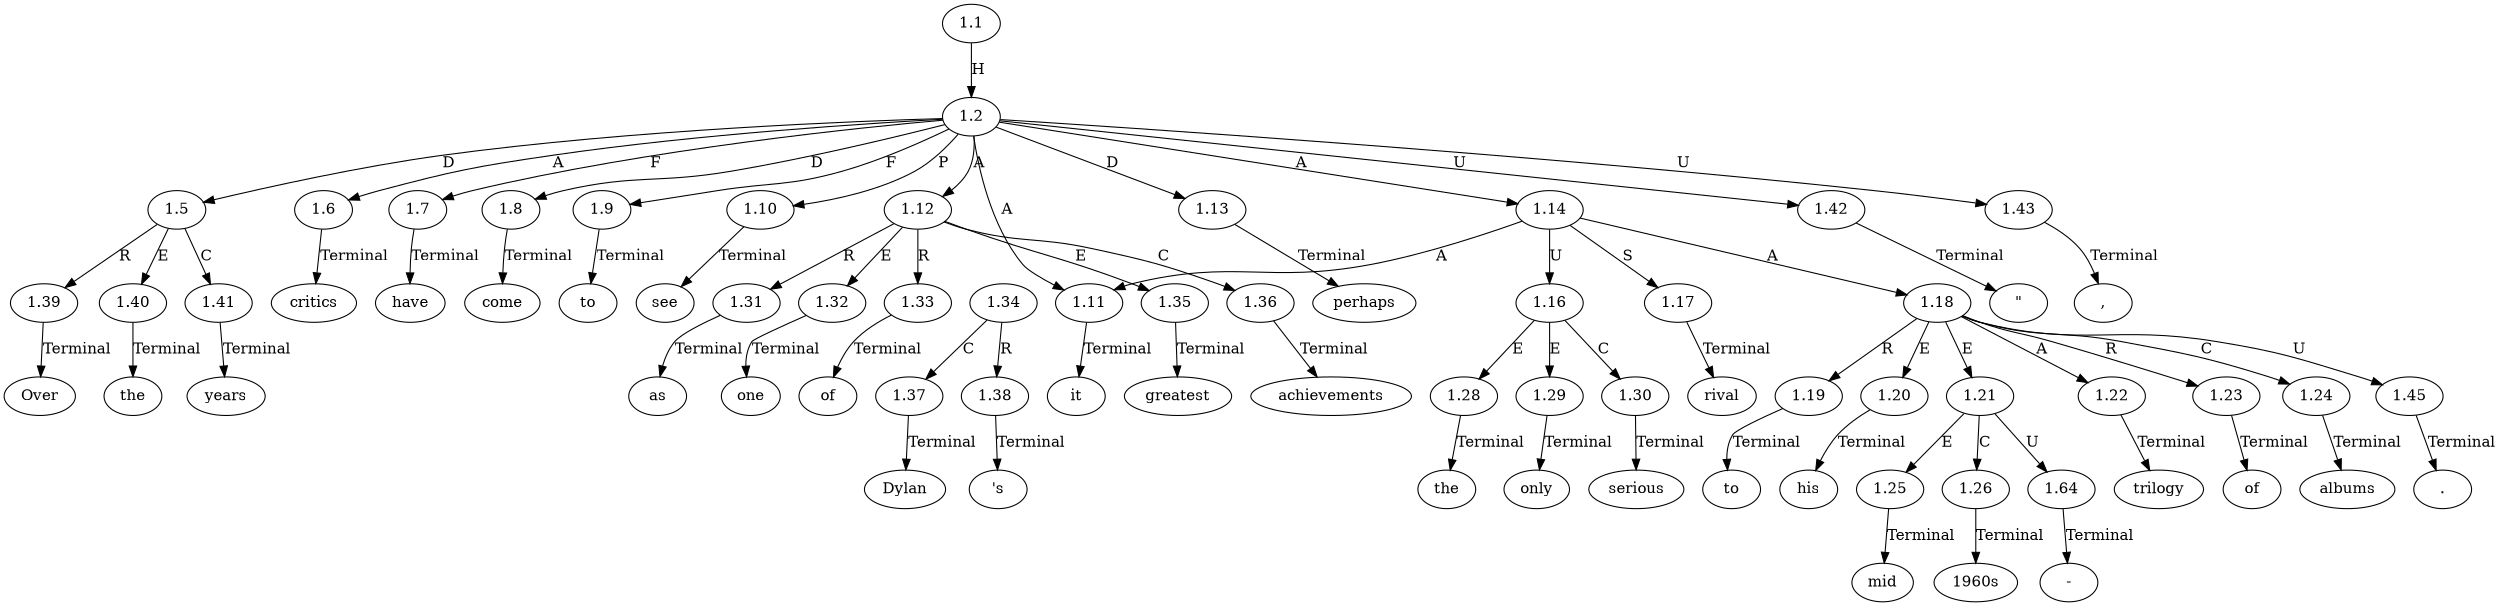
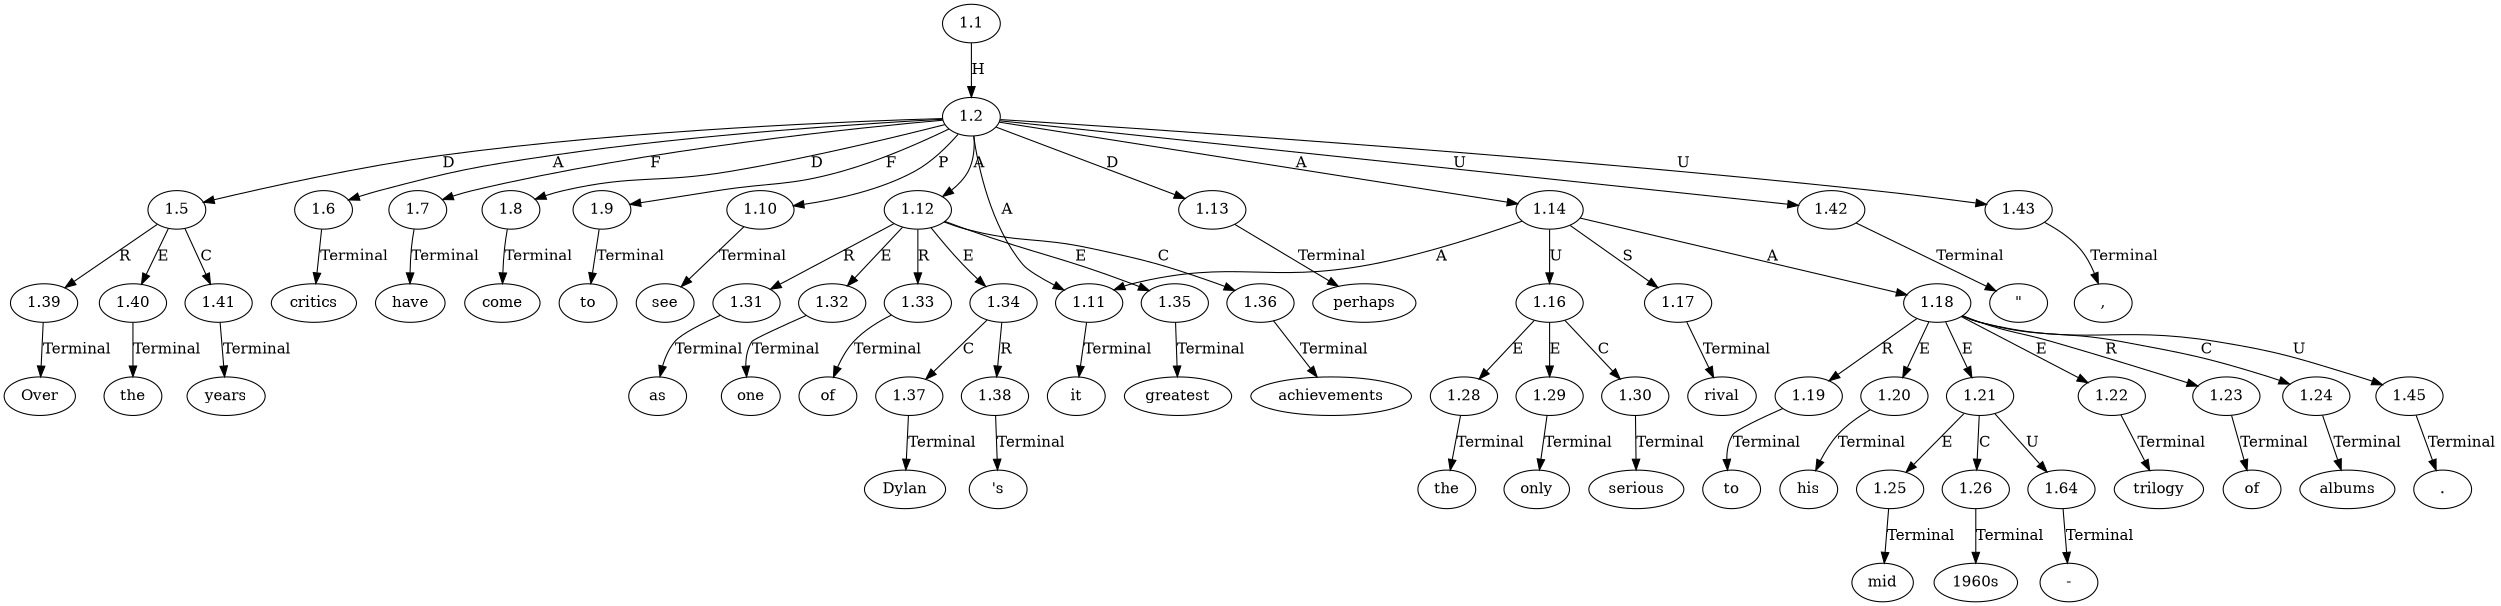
edge "1.12" -> "1.34": added, label "E"
edge "1.18" -> "1.22": label "A" -> "E"
